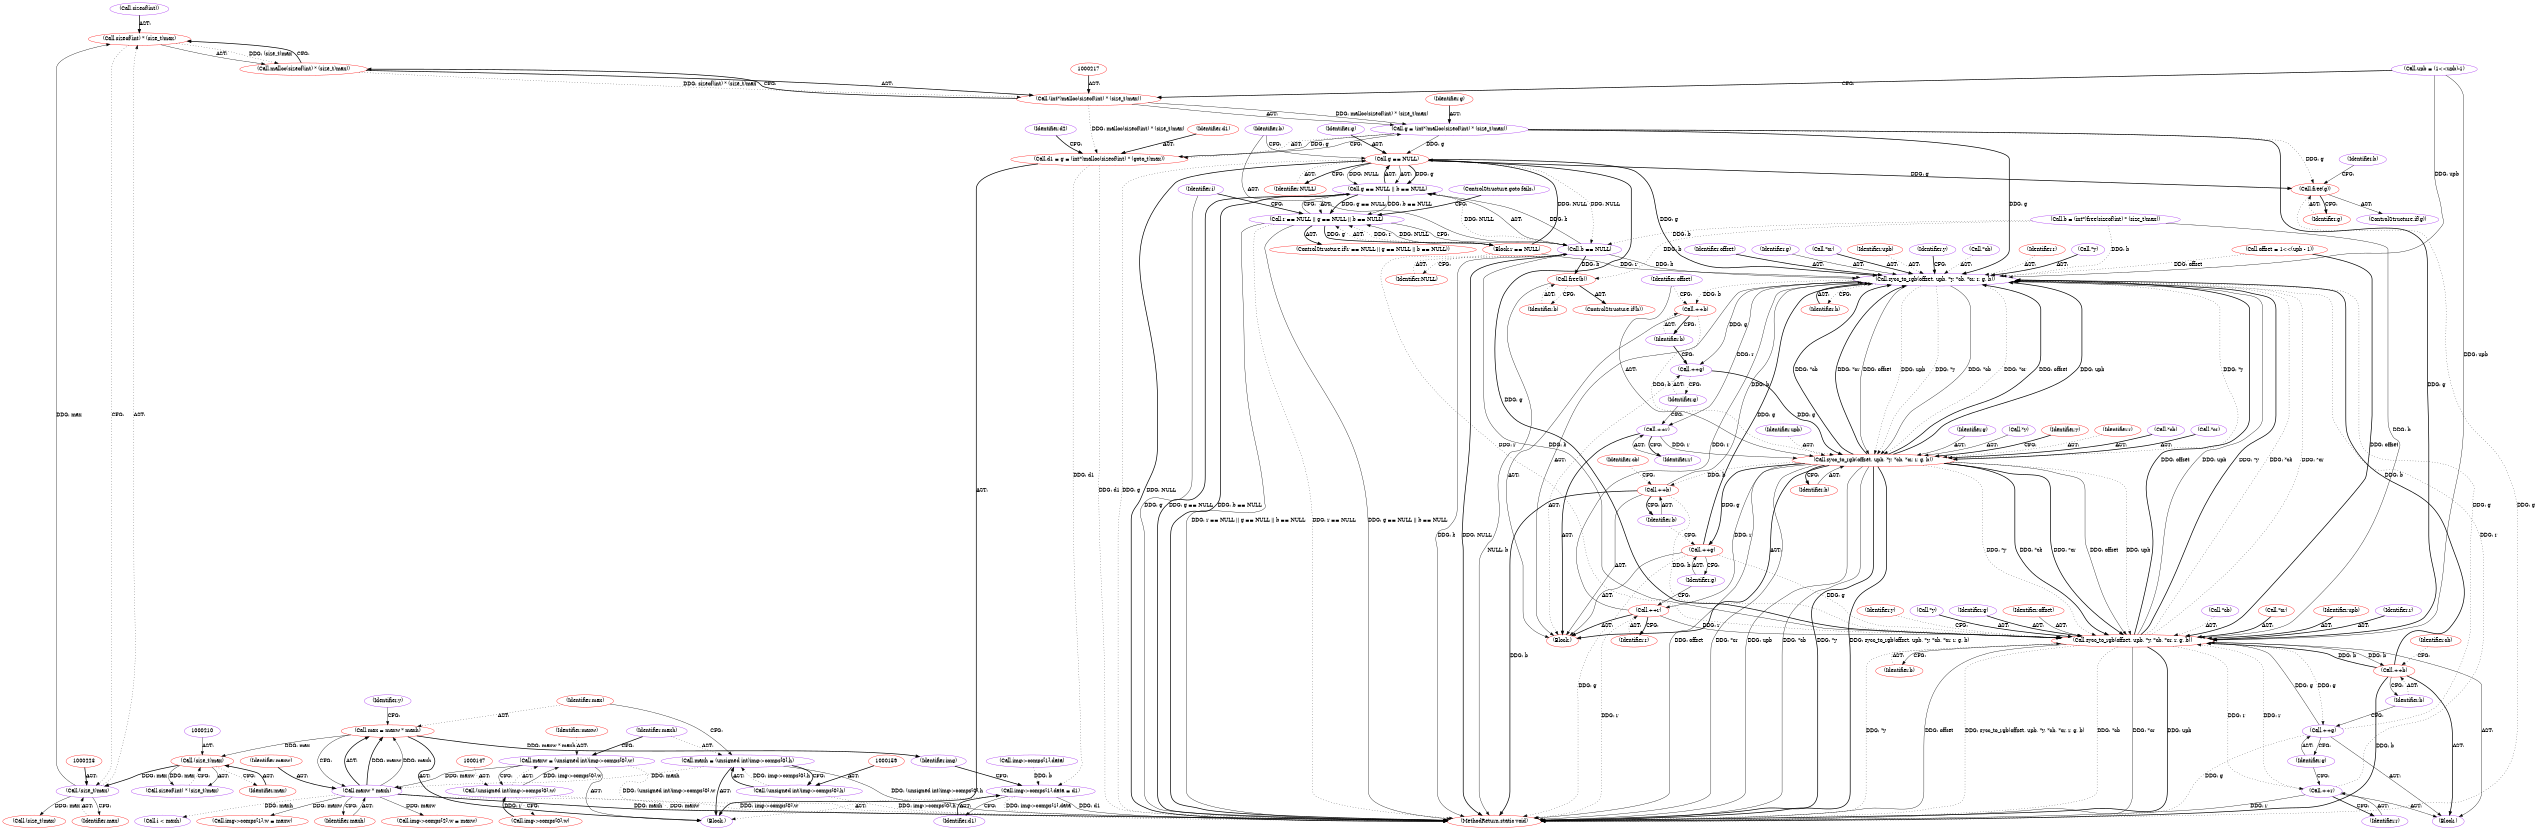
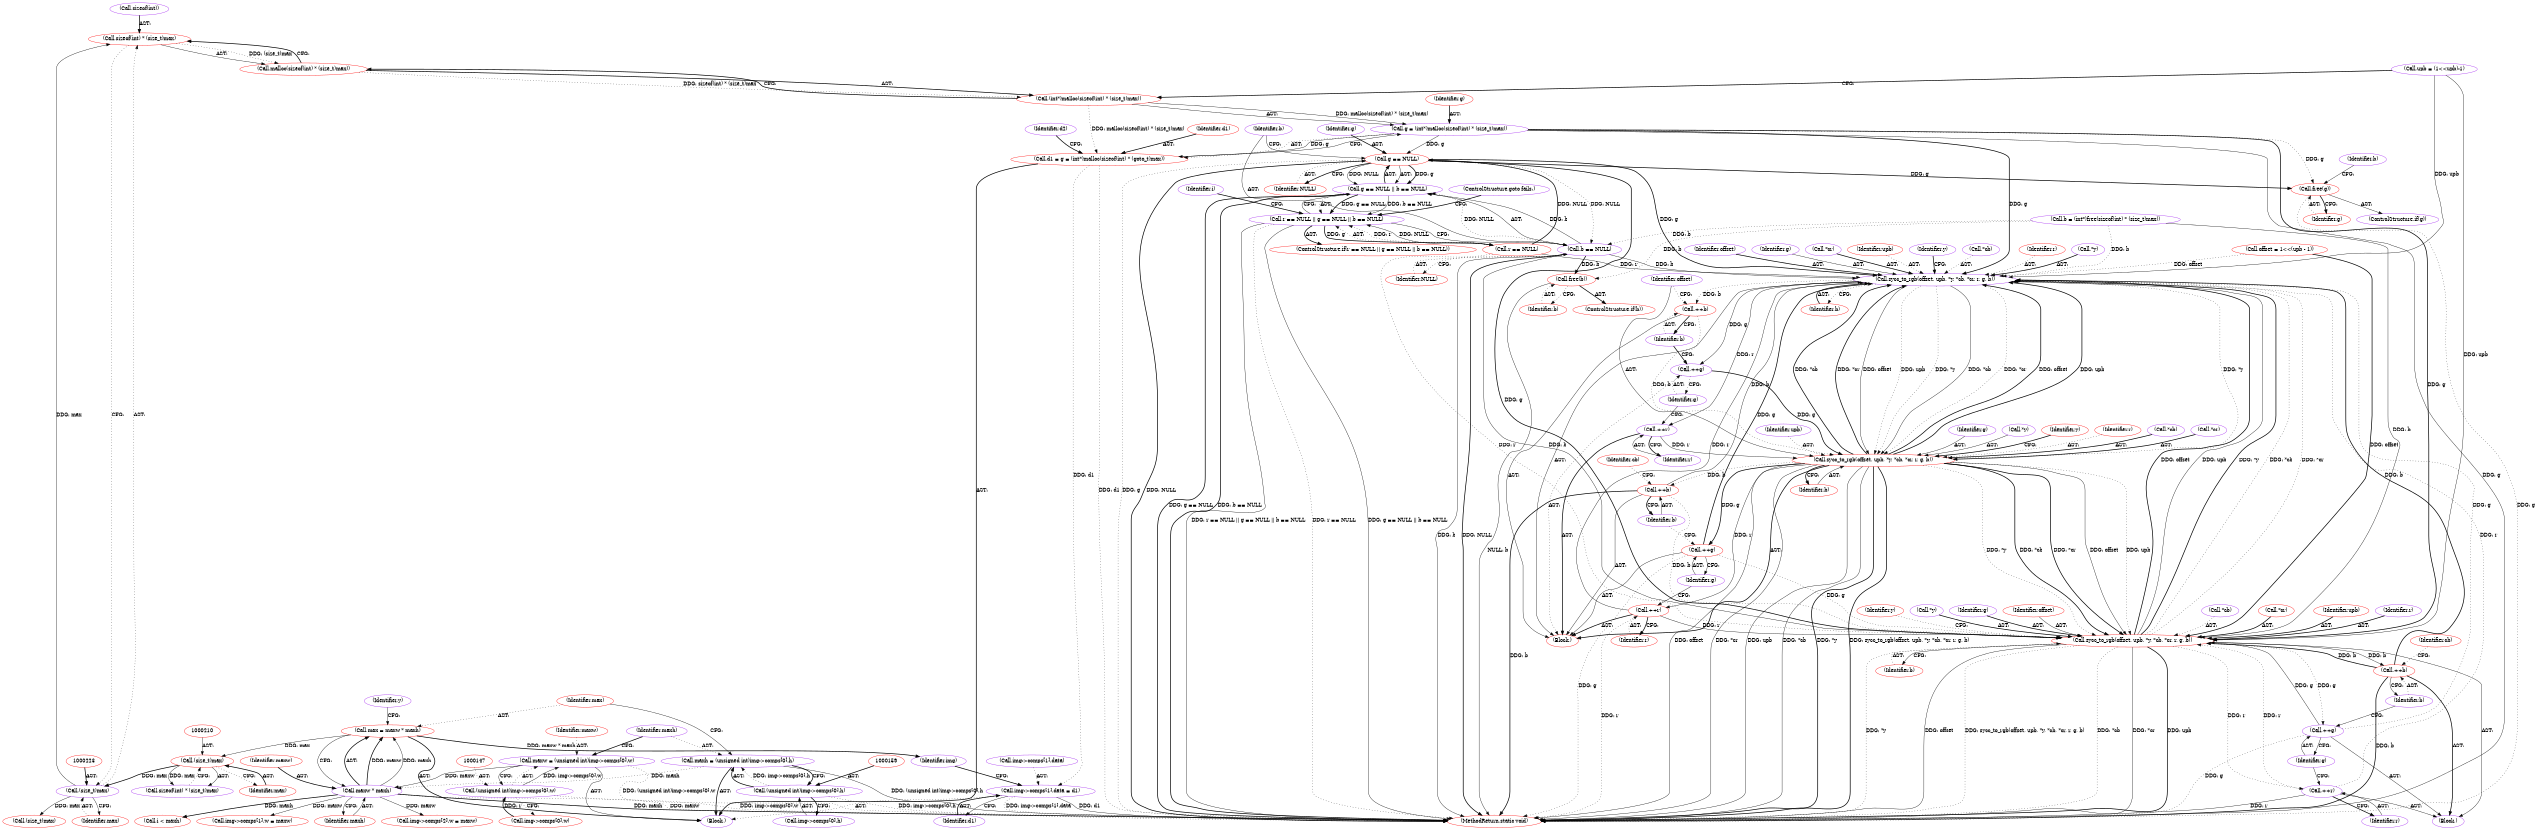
node "1000217": removed
node "(Block,r == NULL)": label "(Block,r == NULL)" -> "(Call,r == NULL)"
edge "(Identifier,i)" -> "(MethodReturn,static void)": now "(Call,g = (int*)malloc(sizeof(int) * (size_t)max))" -> "(MethodReturn,static void)"
node "1000210": color purple -> red
edge "(Call,img->comps[1].data)" -> "(Call,img->comps[1].data = d1)": label "DDG: b" -> "AST: "
edge "(Call,maxw * maxh)" -> "(Call,i < maxh)": style dotted -> bold
node "(Call,i < maxh)": color purple -> red
node "(Call,img->comps[0].h)": added
